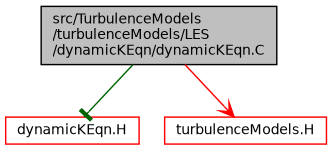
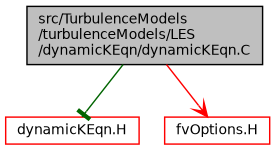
node "turbulenceModels.H": label "turbulenceModels.H" -> "fvOptions.H"
